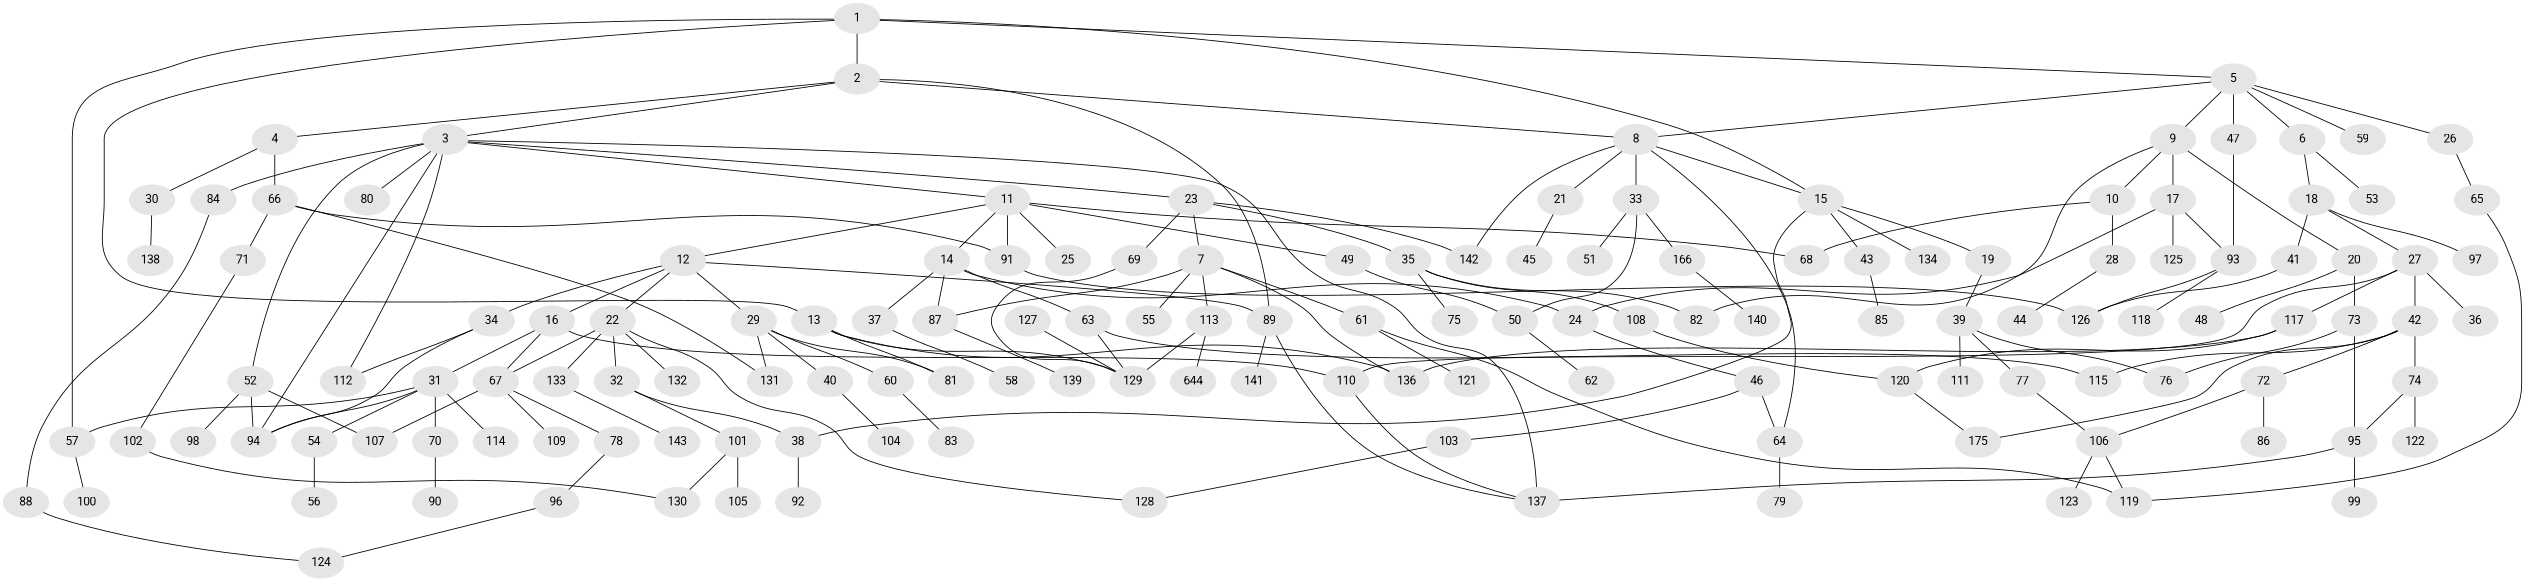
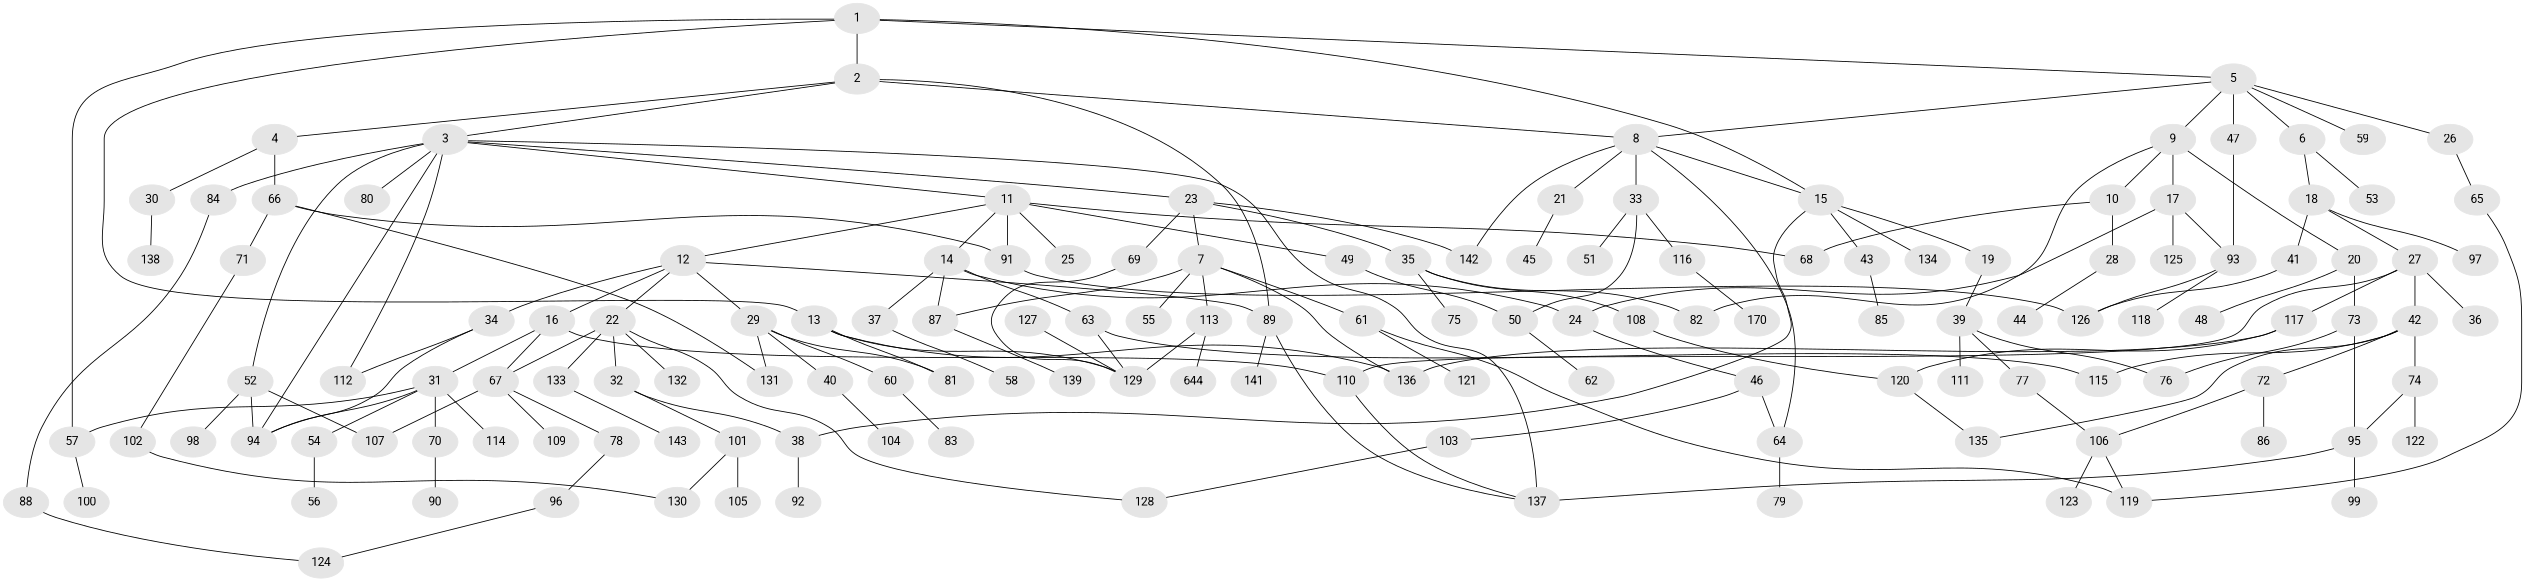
node "166": label "166" -> "116"
node "140": label "140" -> "170"
node "175": label "175" -> "135"
